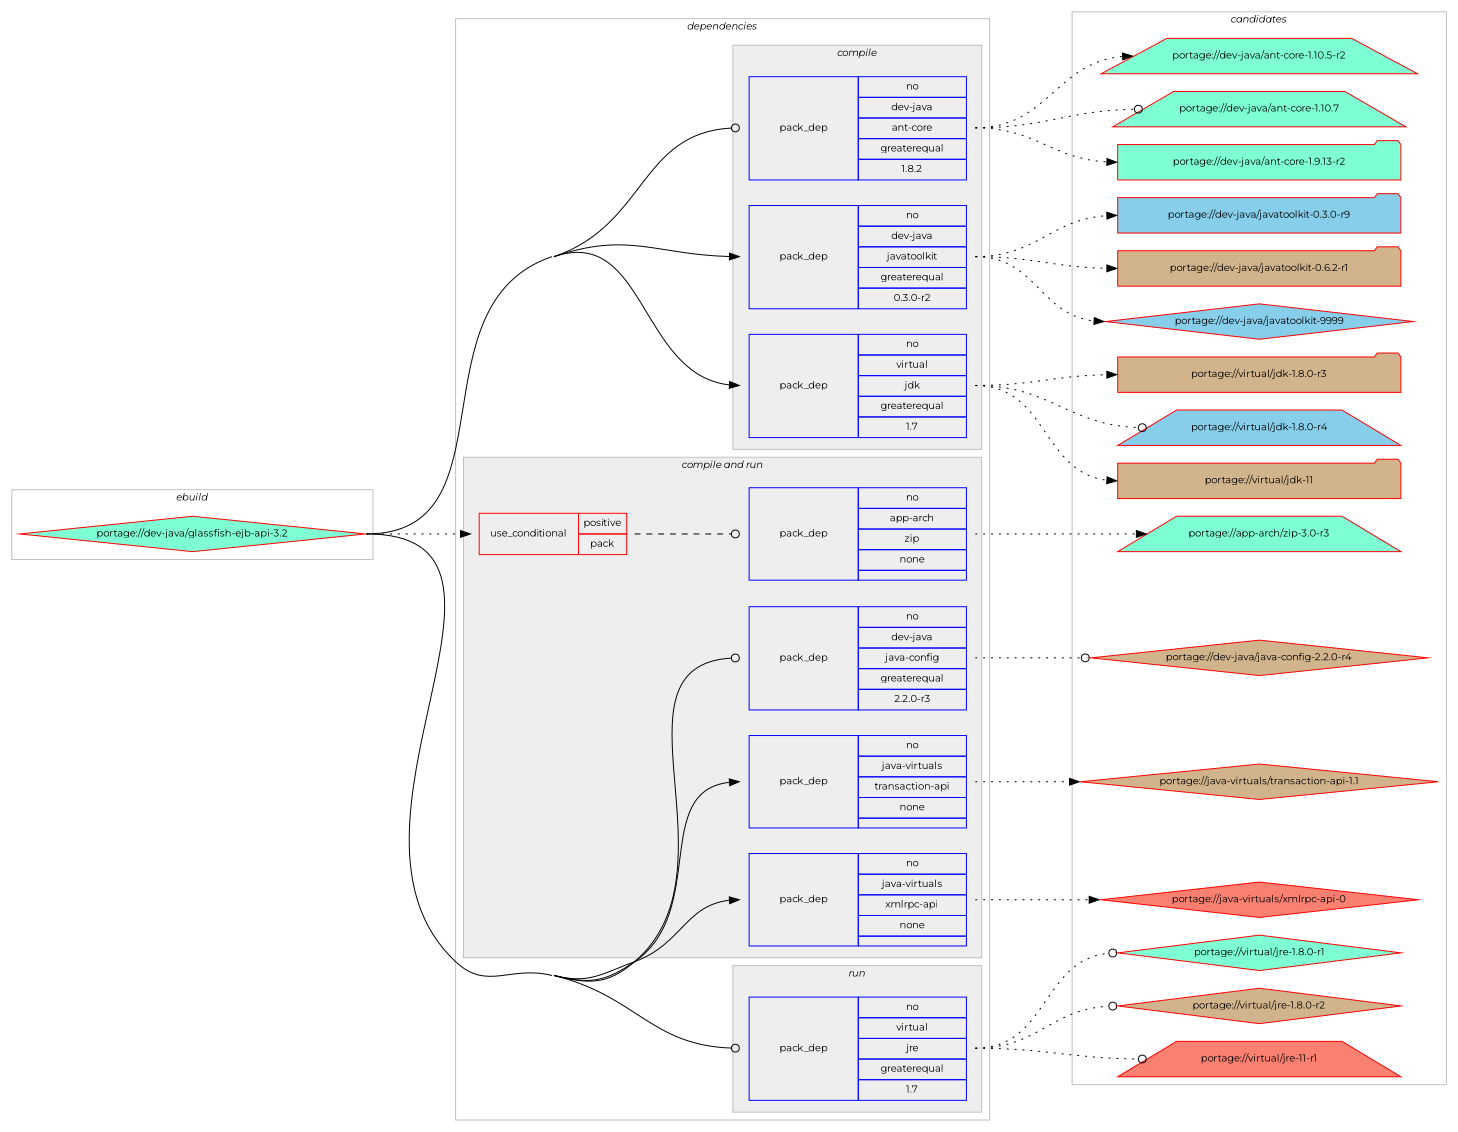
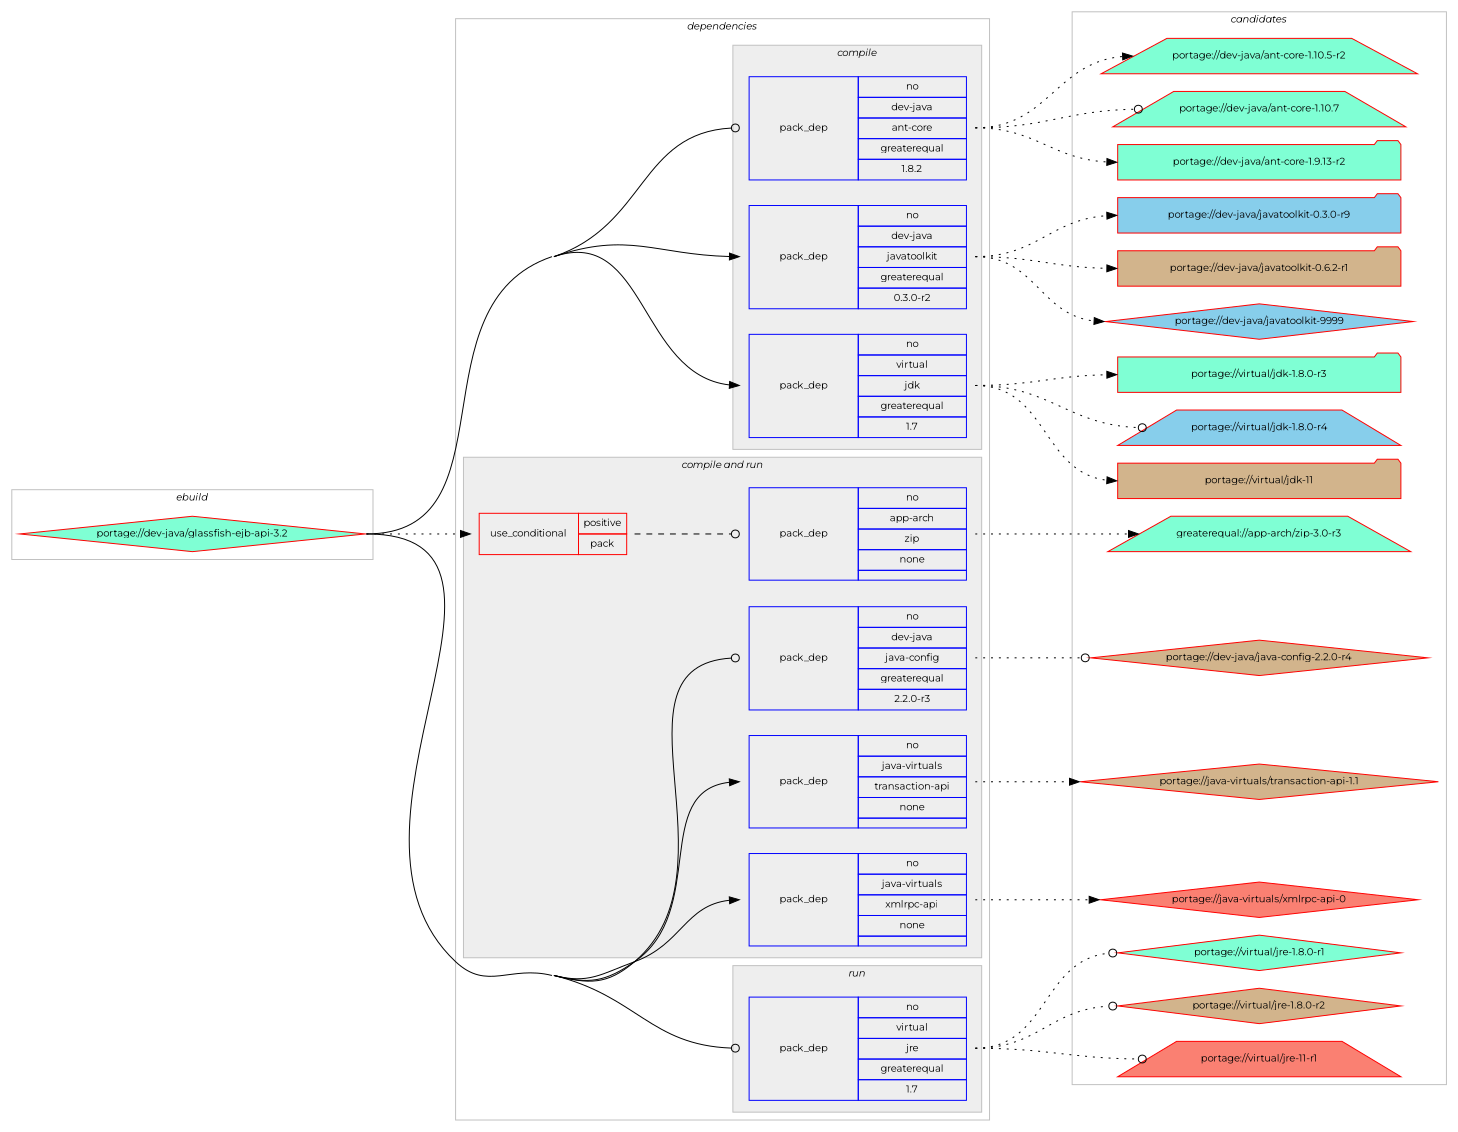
node "portage://virtual/jdk-1.8.0-r3": fillcolor tan -> aquamarine
node "portage://app-arch/zip-3.0-r3": label "portage://app-arch/zip-3.0-r3" -> "greaterequal://app-arch/zip-3.0-r3"
